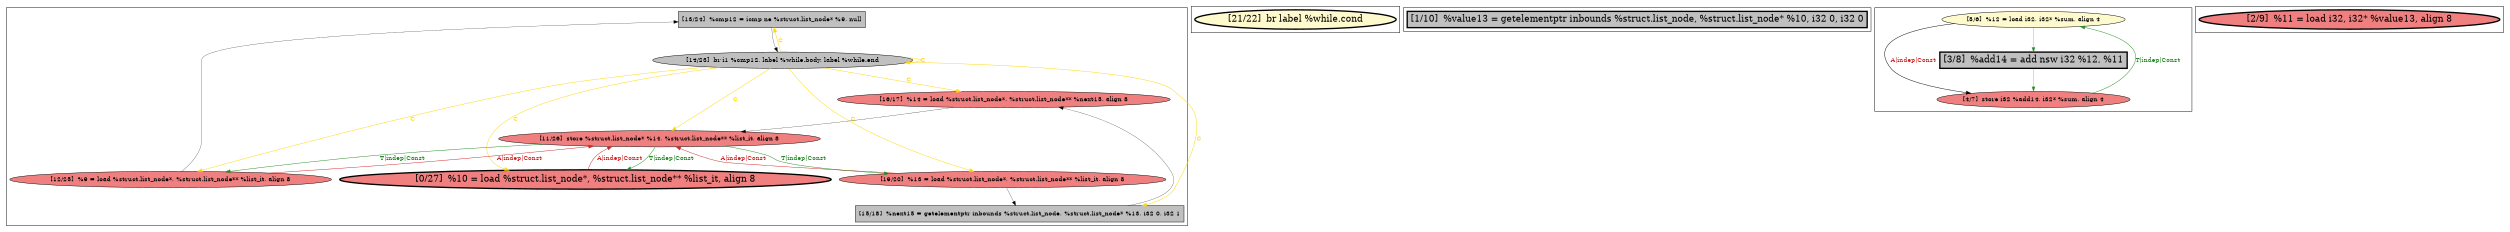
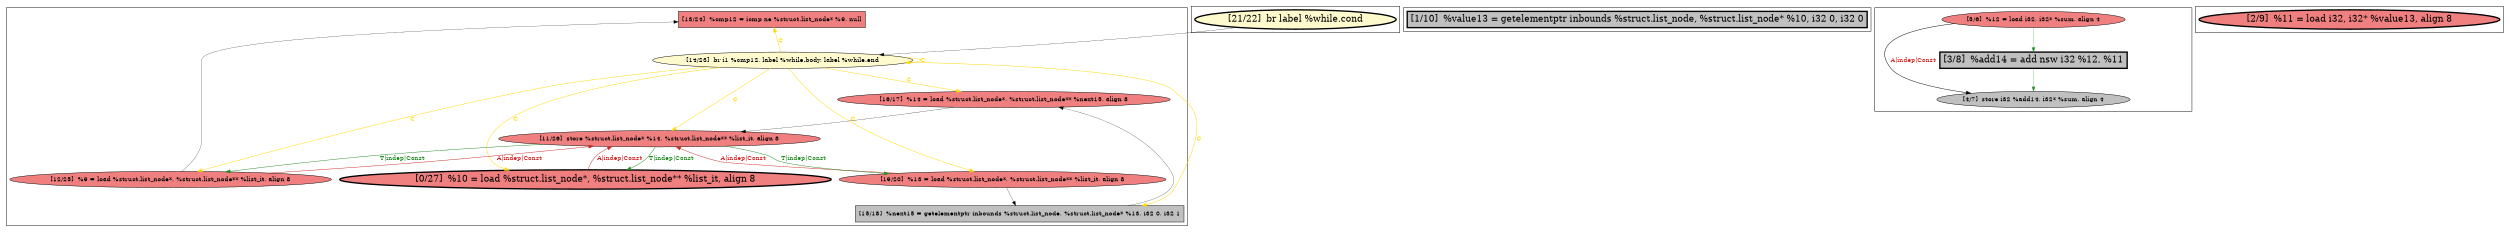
node "[13/24]  %cmp12 = icmp ne %struct.list_node* %9, null": fillcolor grey -> lightcoral
node "[5/6]  %12 = load i32, i32* %sum, align 4": fillcolor lemonchiffon -> lightcoral
edge "[13/24]  %cmp12 = icmp ne %struct.list_node* %9, null" -> "[14/23]  br i1 %cmp12, label %while.body, label %while.end": now "[21/22]  br label %while.cond" -> "[14/23]  br i1 %cmp12, label %while.body, label %while.end"
edge "[4/7]  store i32 %add14, i32* %sum, align 4" -> "[5/6]  %12 = load i32, i32* %sum, align 4": removed, label "T|indep|Const"
node "[14/23]  br i1 %cmp12, label %while.body, label %while.end": fillcolor grey -> lemonchiffon
node "[4/7]  store i32 %add14, i32* %sum, align 4": fillcolor lightcoral -> grey
